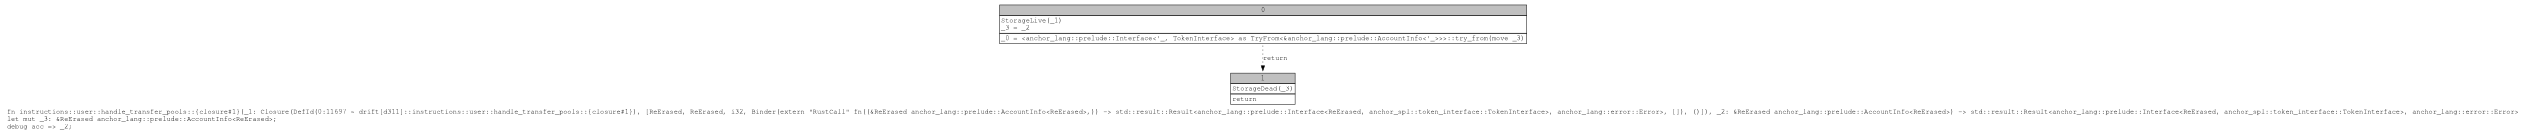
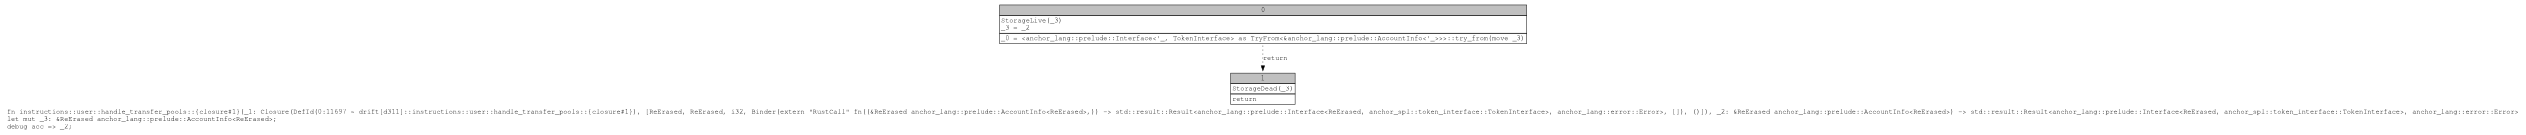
node "0": text "StorageLive(_1)" -> "StorageLive(_3)"
